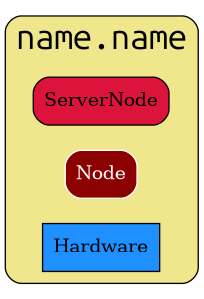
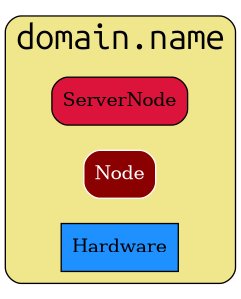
cluster "name.name": label "name.name" -> "domain.name"
